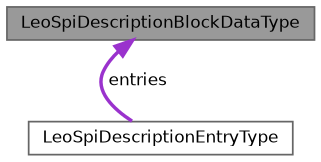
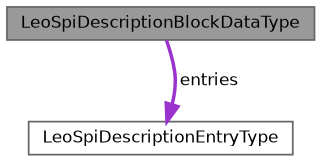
edge "LeoSpiDescriptionEntryType" -> "LeoSpiDescriptionBlockDataType": reversed
